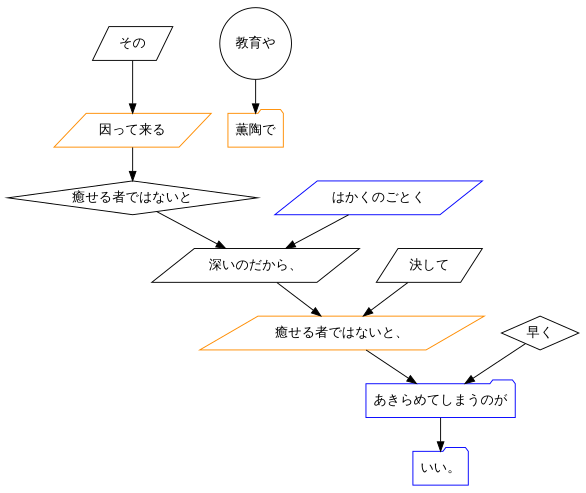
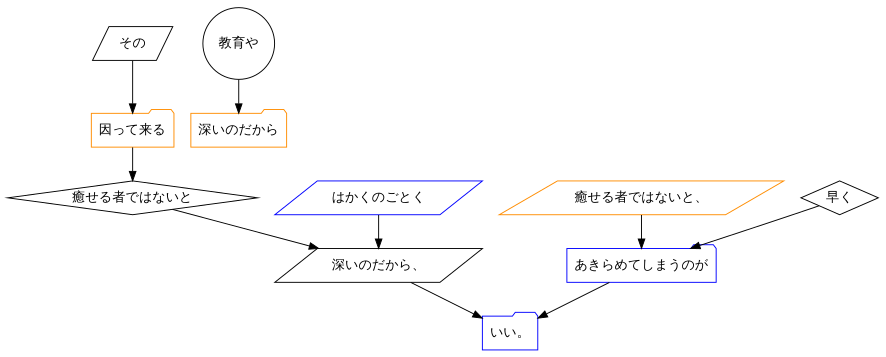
node "因って来る": shape parallelogram -> folder
node "薫陶で": label "薫陶で" -> "深いのだから"
node "決して": removed
edge "深いのだから、" -> "癒せる者ではないと、": now "深いのだから、" -> "いい。"
